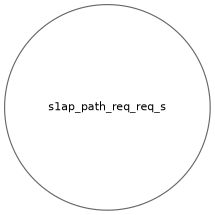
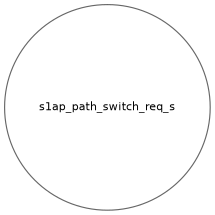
node "s1ap_path_req_req_s": label "s1ap_path_req_req_s" -> "s1ap_path_switch_req_s"
